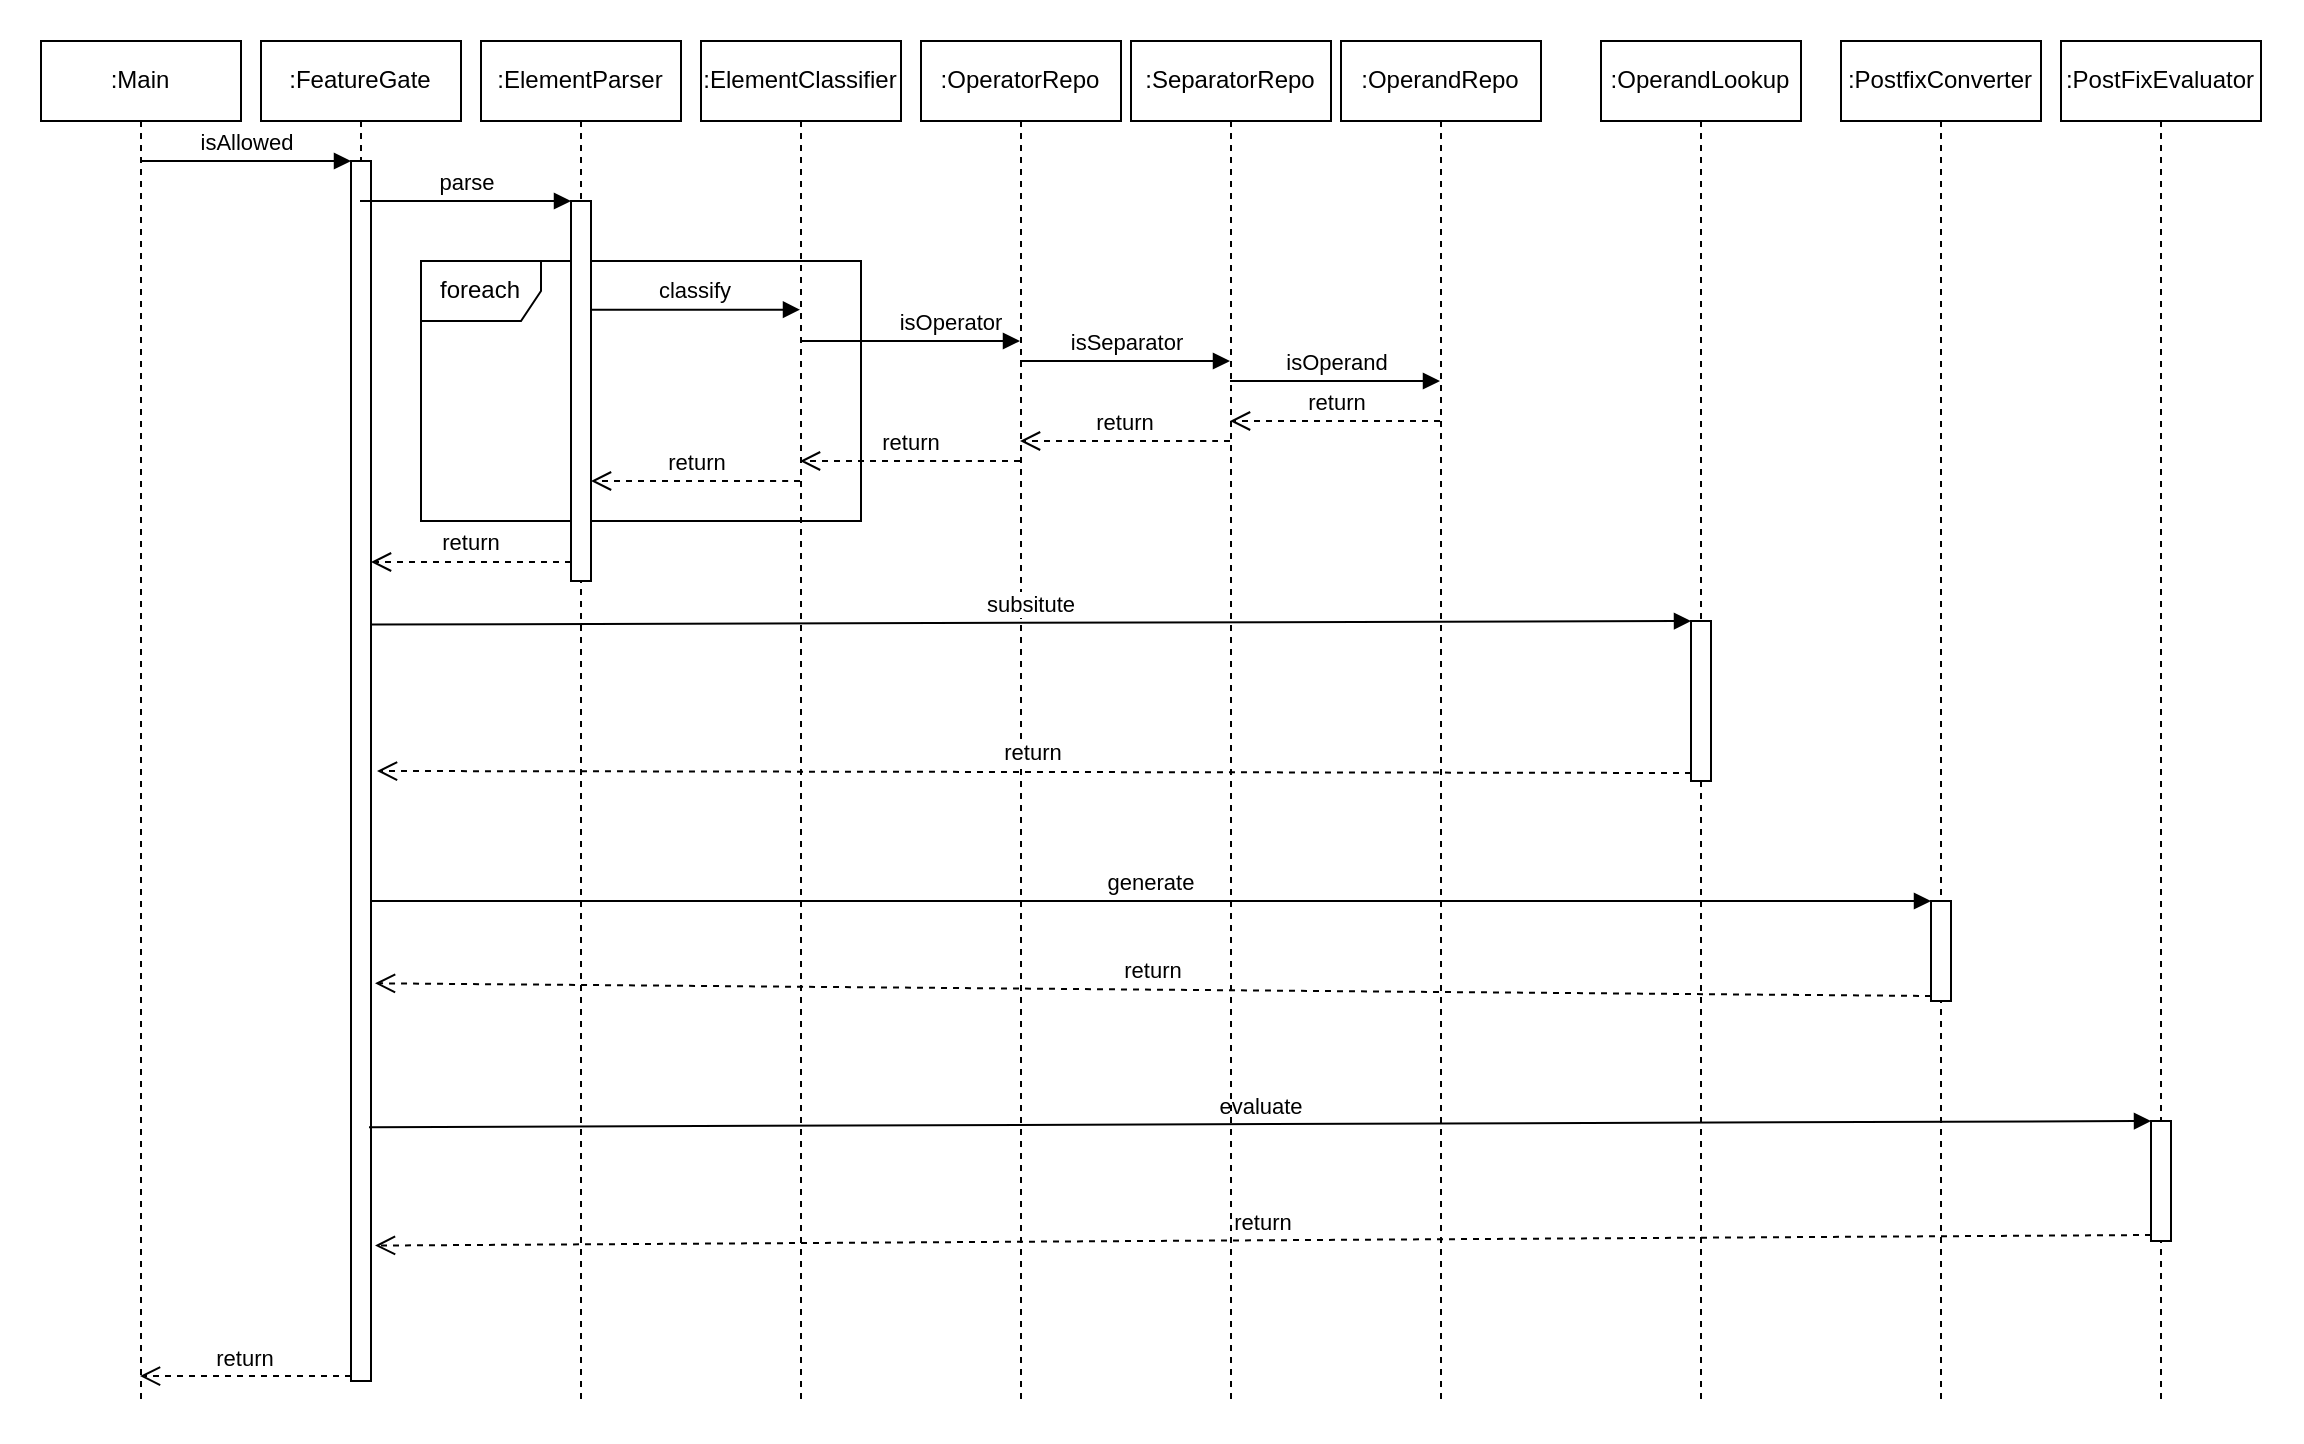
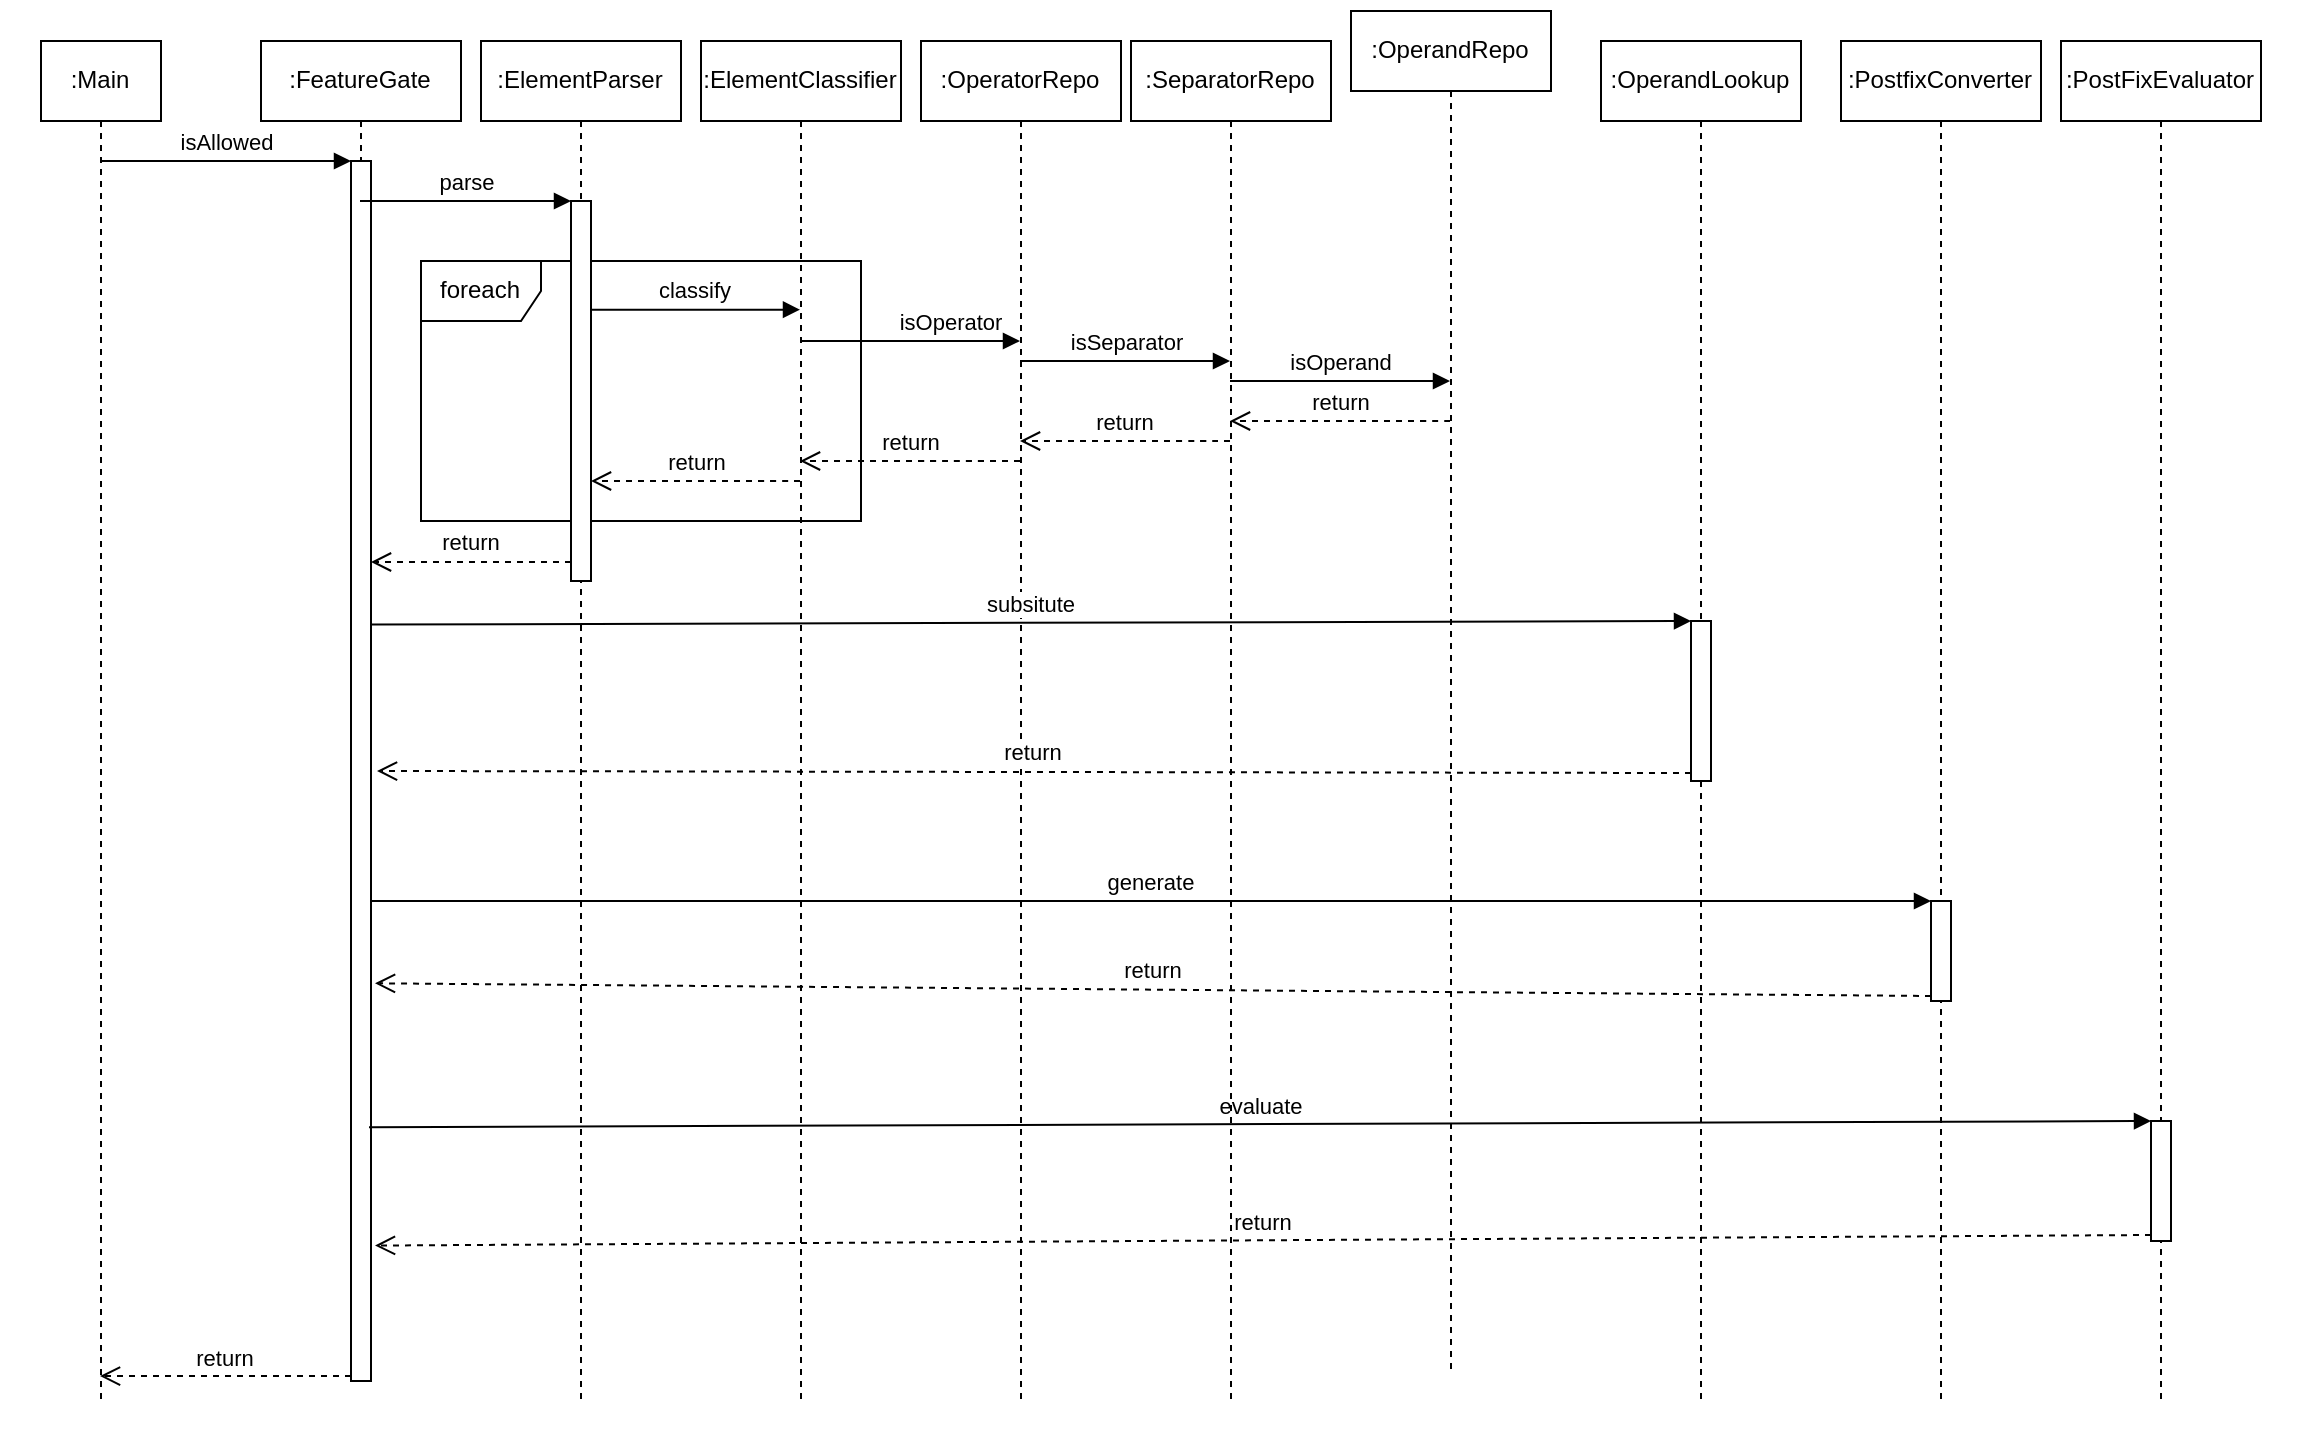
node ":Main": size 200x1360 -> 120x1360
node ":OperandRepo": moved (1441, 721) -> (1451, 691)
